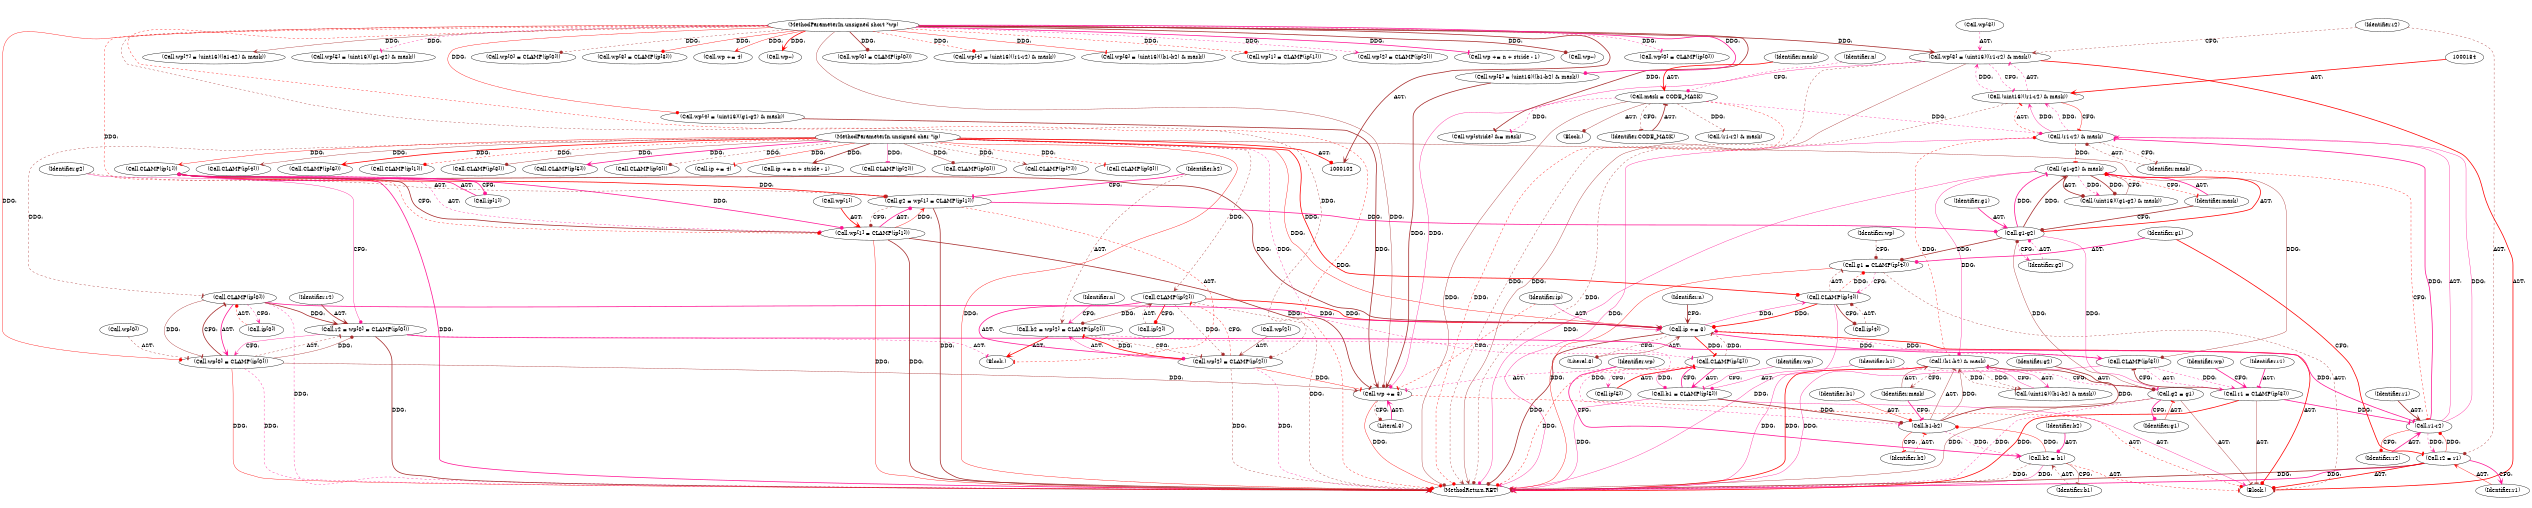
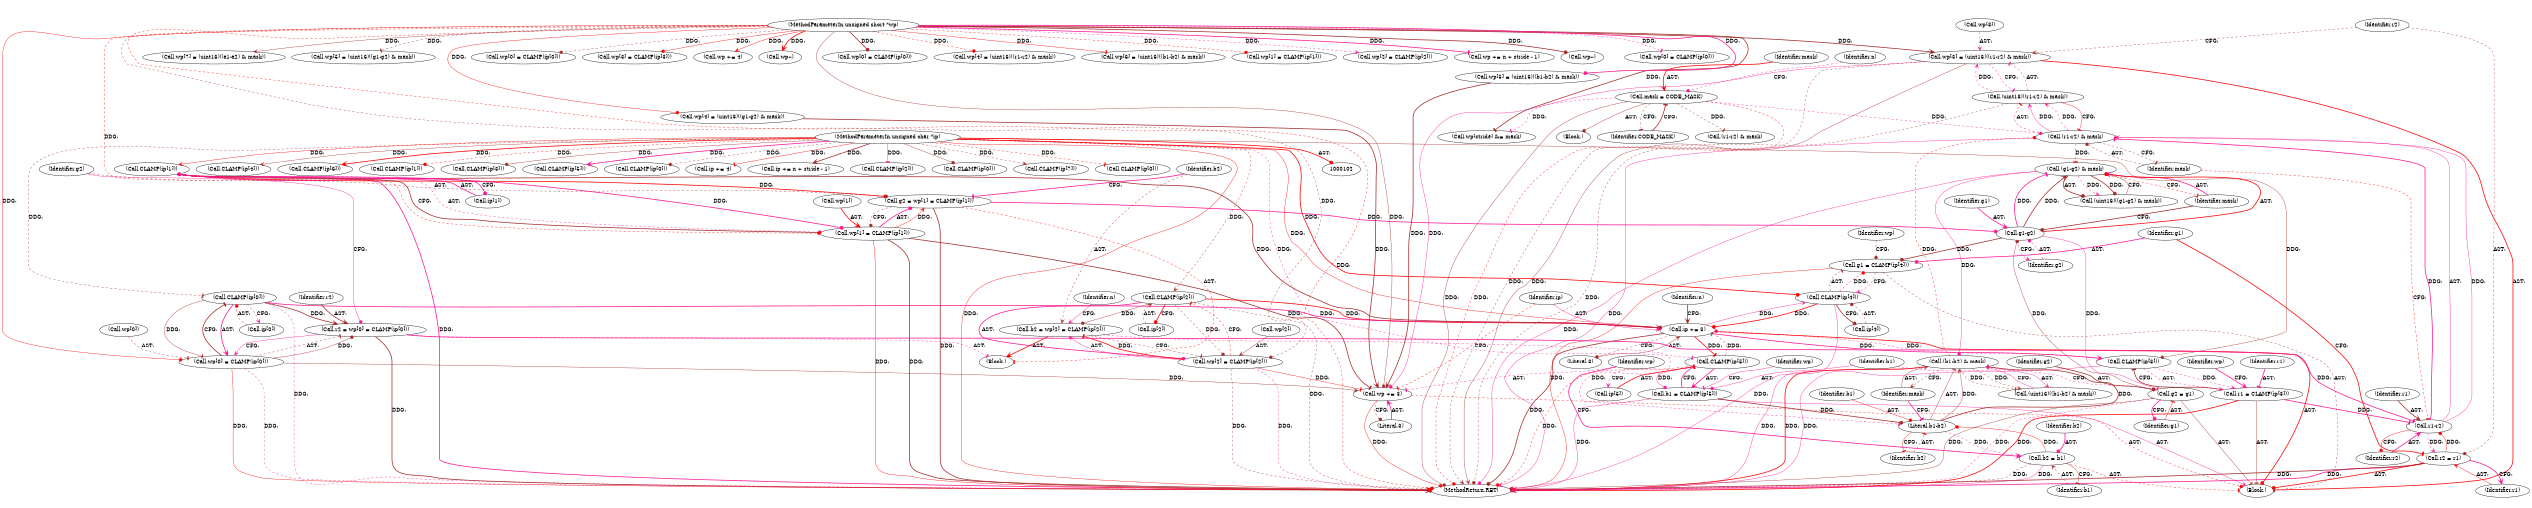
edge "(MethodParameterIn,unsigned short *wp)" -> "(Call,wp[5] = (uint16)((g1-g2) & mask))": color deeppink -> brown
edge "(MethodParameterIn,unsigned short *wp)" -> "1000102": removed, label "AST:"
node "1000184": removed
edge "(Identifier,CODE_MASK)" -> "(Call,mask = CODE_MASK)": label "AST: " -> "CFG: "
node "(Call,b1-b2)": label "(Call,b1-b2)" -> "(Literal,b1-b2)"
